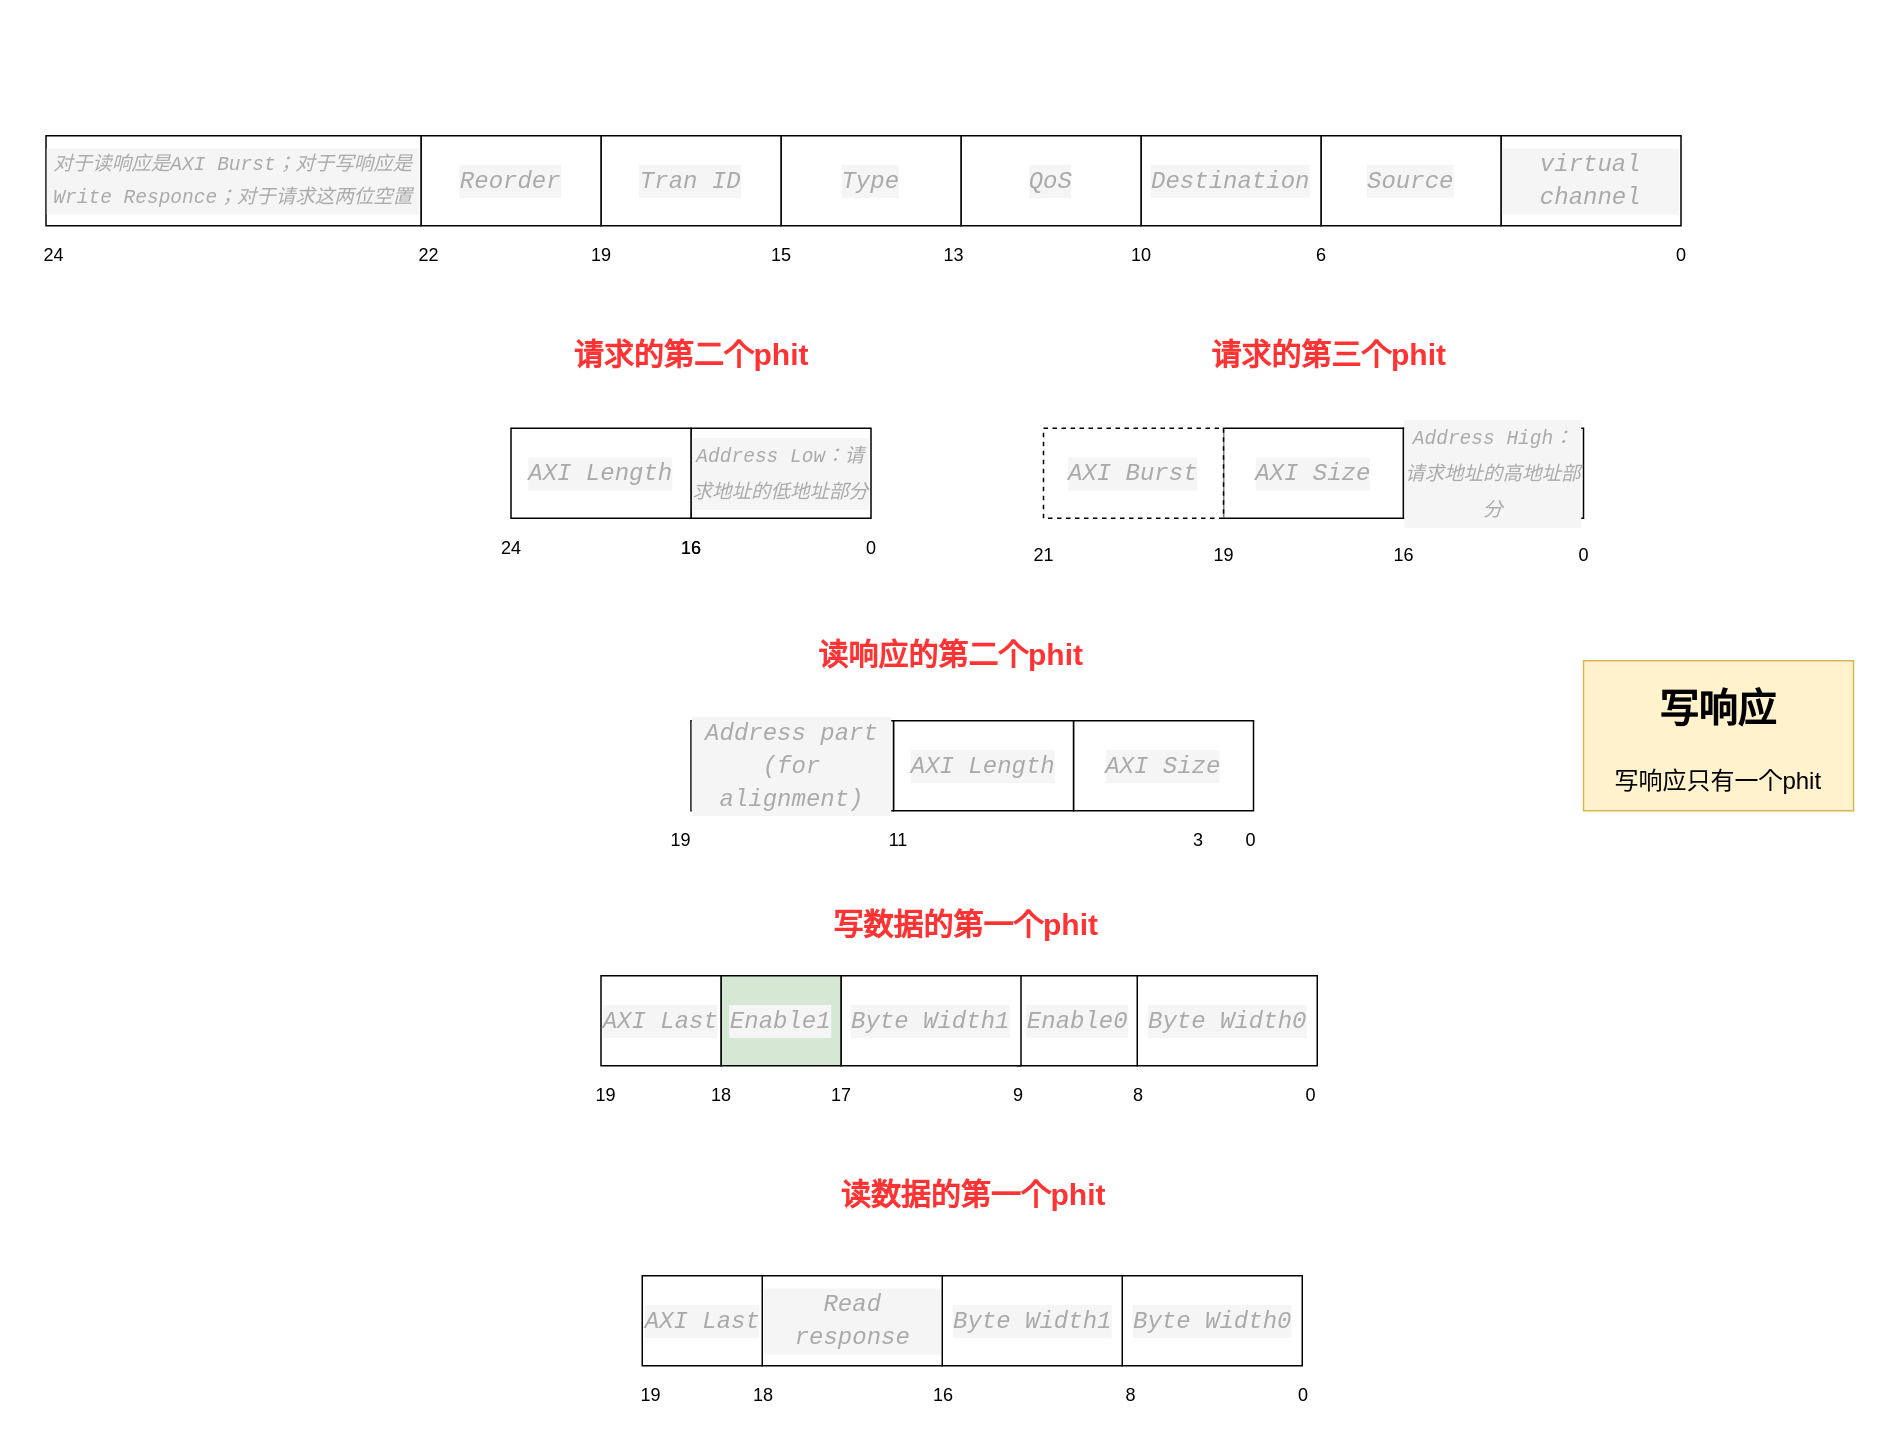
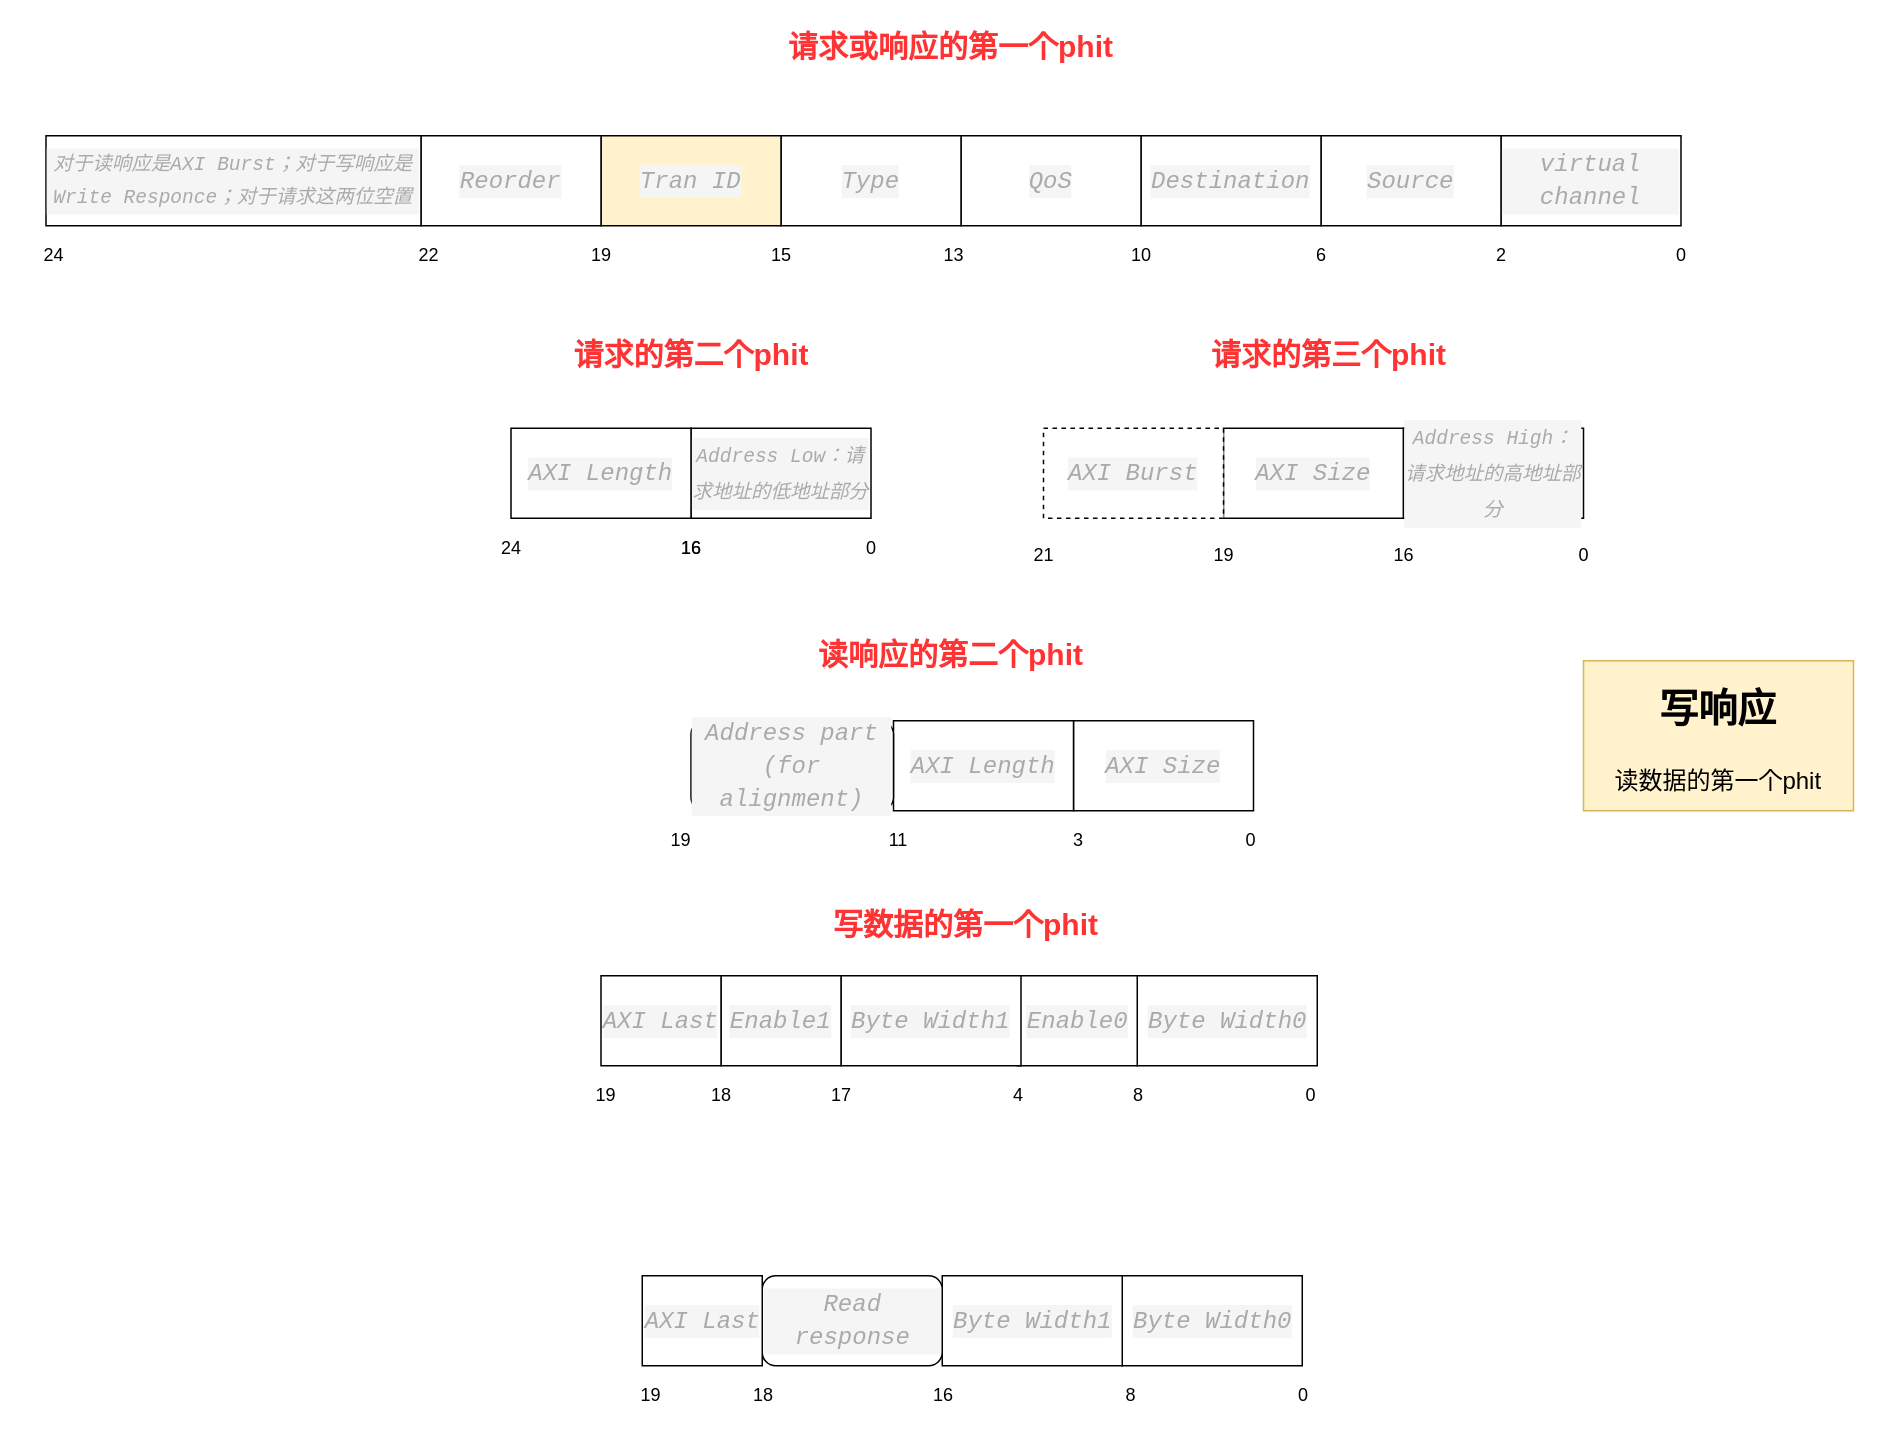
node "请求或响应的第一个phit": added
node "Tran ID": fillcolor #ffffff -> #fff2cc
node "2": added
node "写响应写响应只有一个phit": label "写响应写响应只有一个phit" -> "写响应读数据的第一个phit"
node "Address part (for alignment)": shape rectangle -> rounded rectangle
node "3": moved (1197, 841) -> (1077, 841)
node "Enable1": fillcolor #d5e8d4 -> #ffffff
node "9": label "9" -> "4"
node "读数据的第一个phit": removed
node "Read response": shape rectangle -> rounded rectangle
